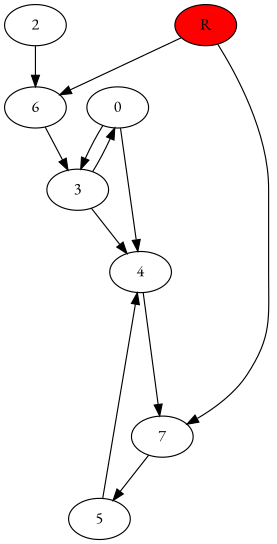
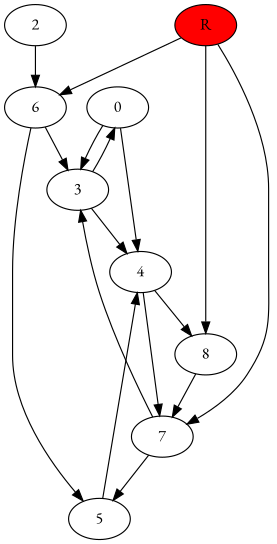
edge "6" -> "5": added
edge "7" -> "3": added
node "8": added
